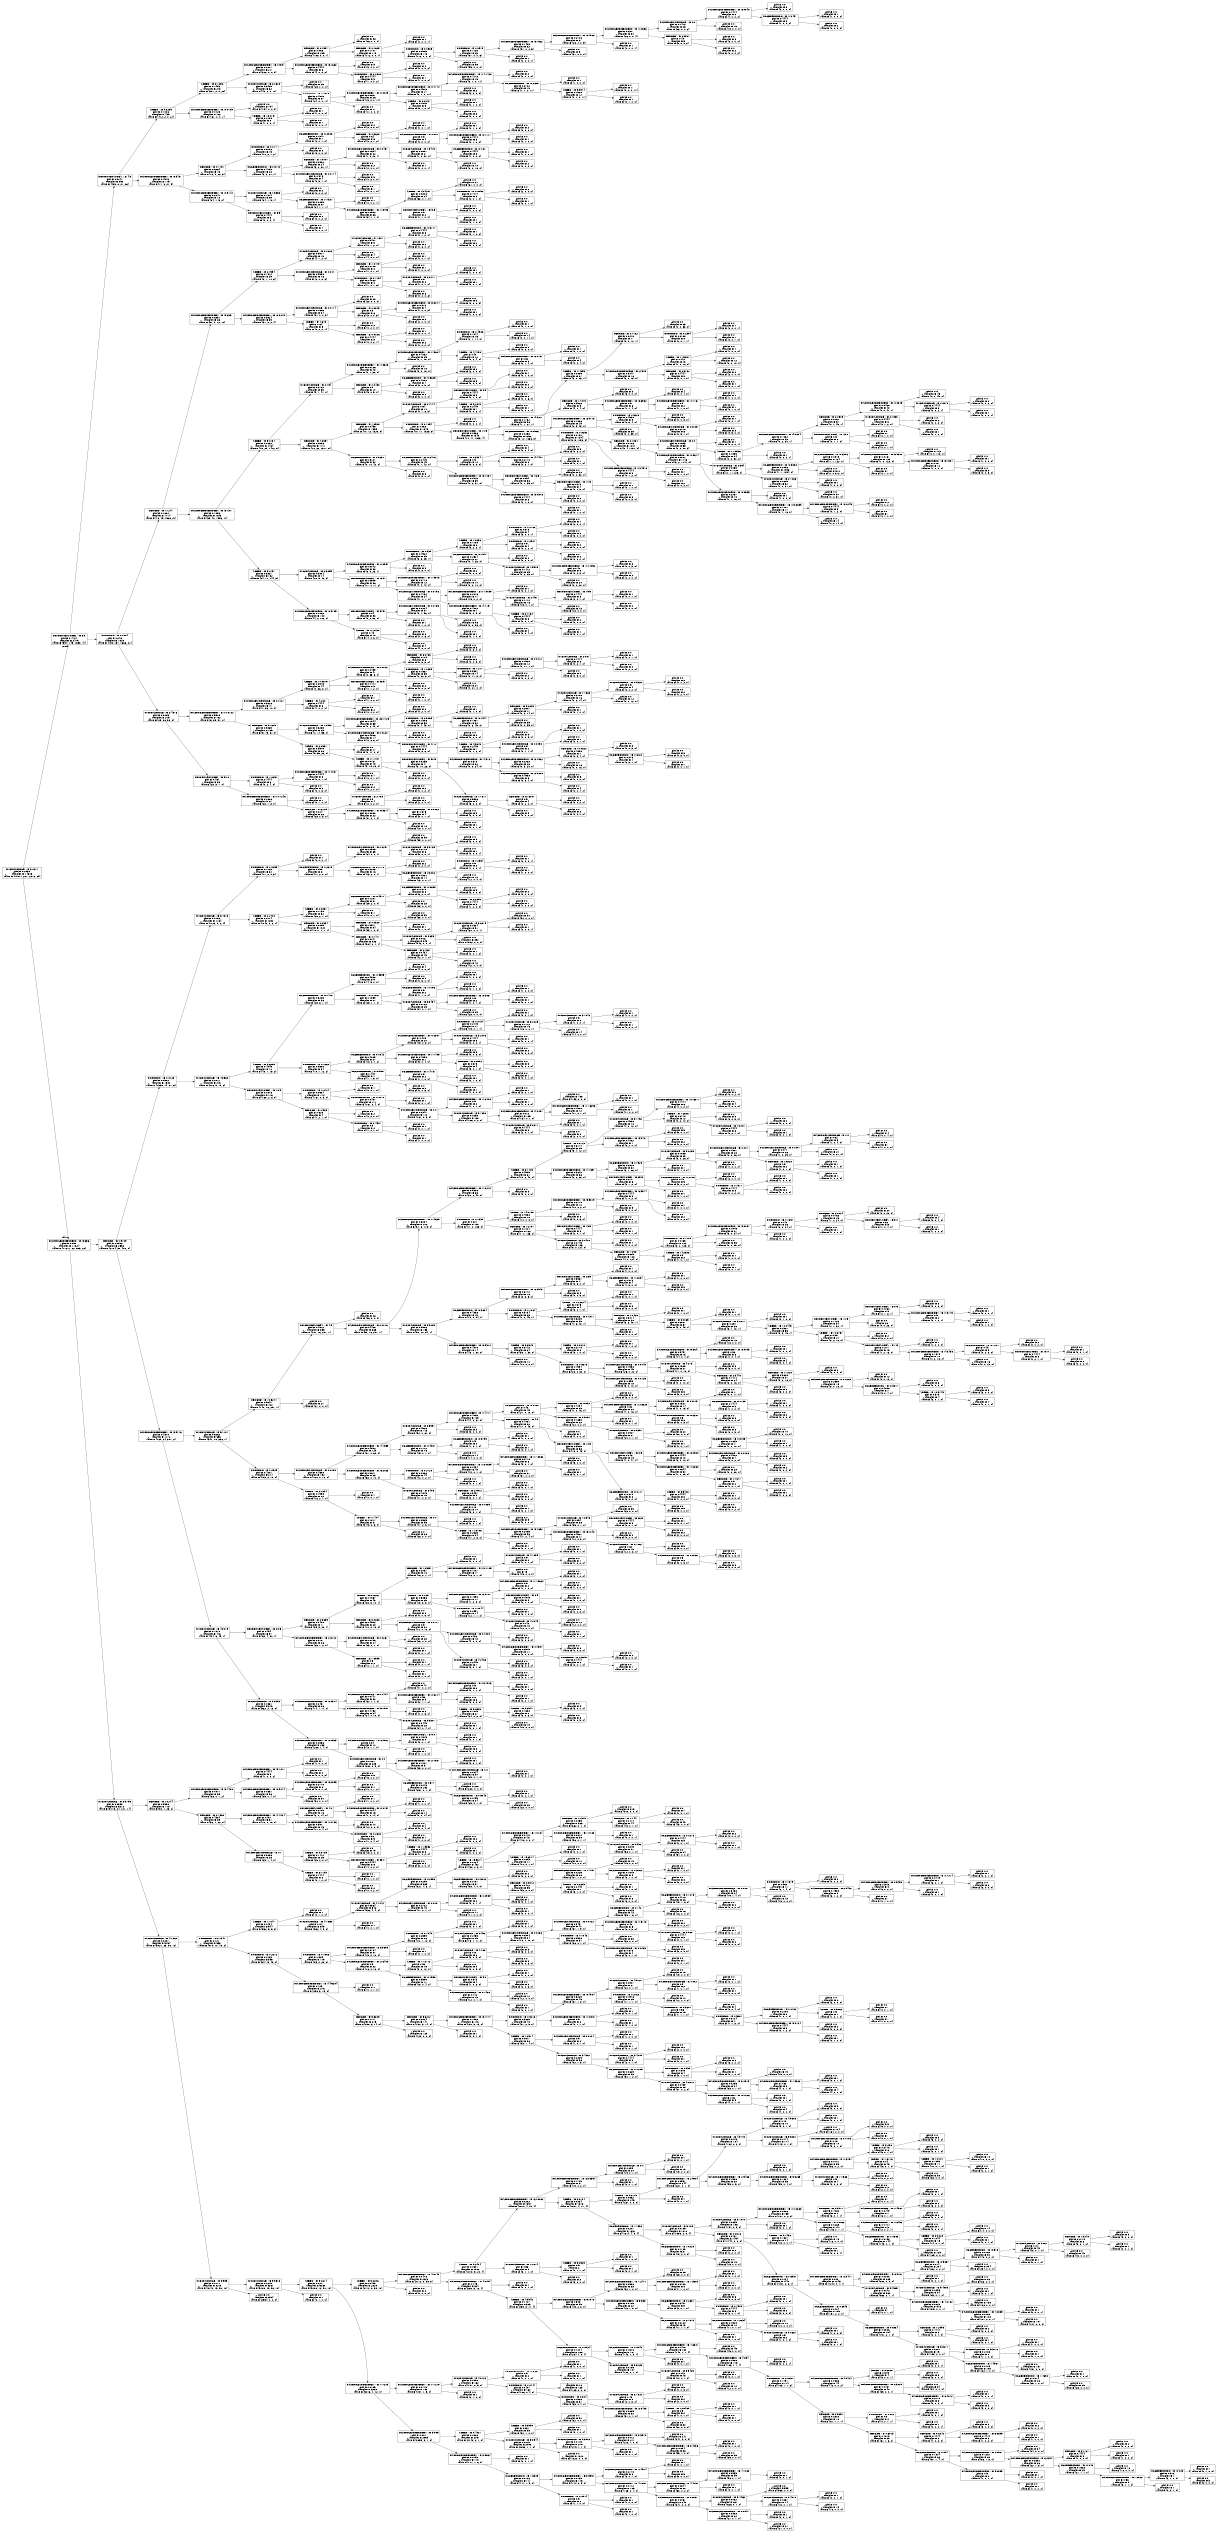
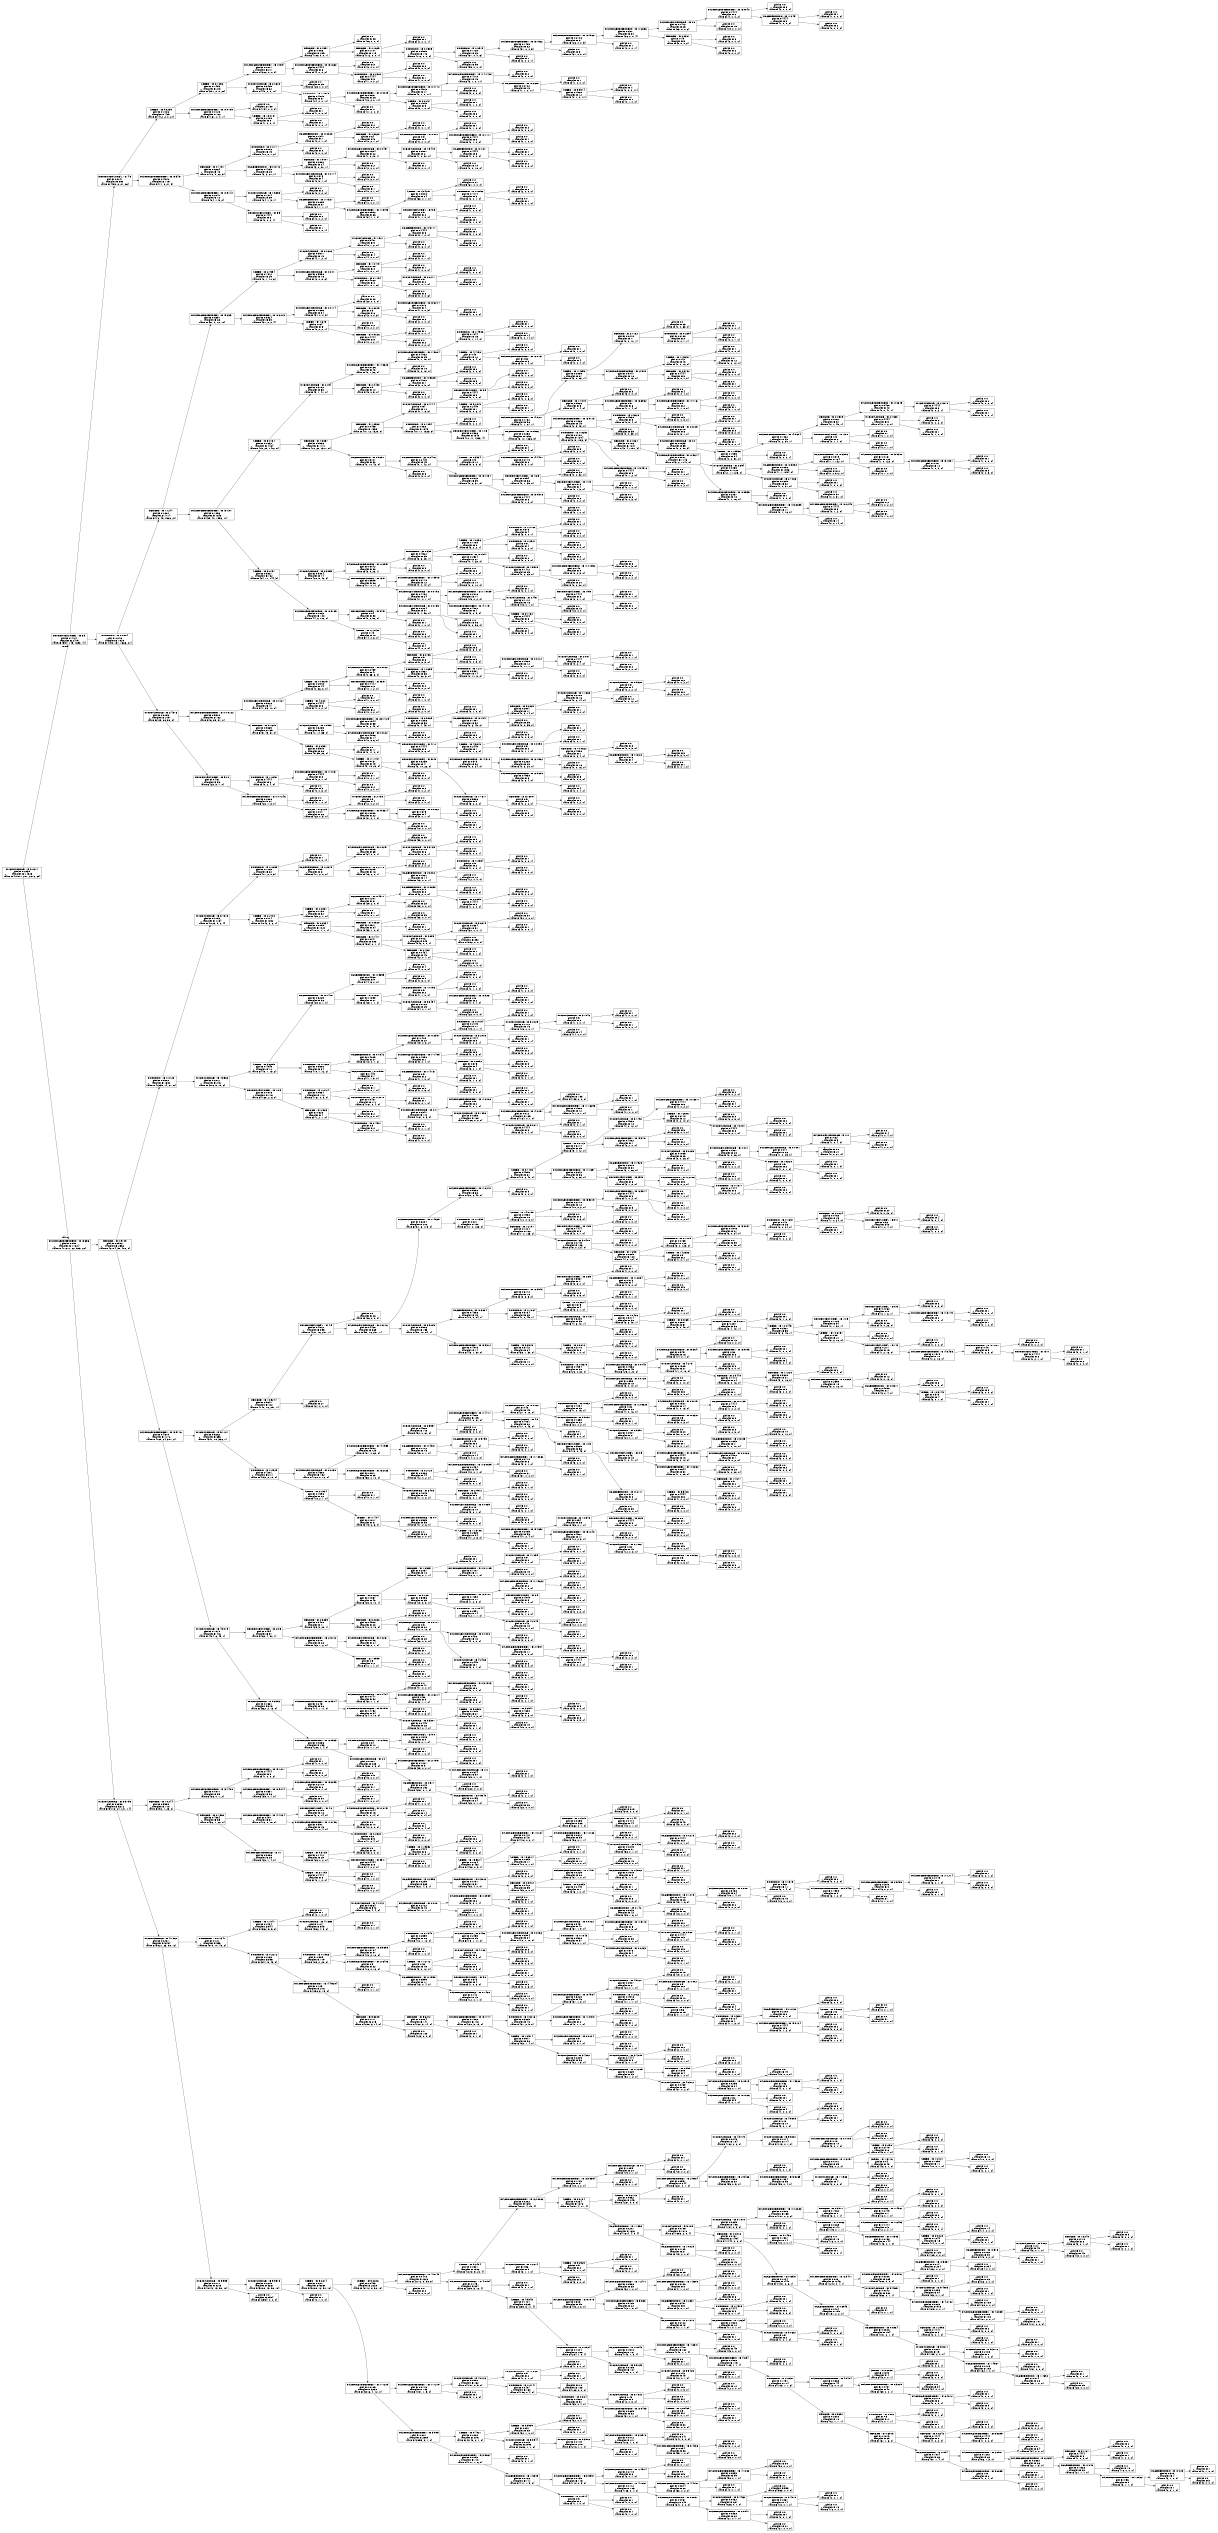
node "gini = 0.0 samples = 154 value = [154, 0, 0, 0]": label "gini = 0.0 samples = 154 value = [154, 0, 0, 0]" -> "gini = 0.0 samples = 158 value = [154, 0, 0, 0]"
node "gini = 0.0 samples = 28 value = [28, 0, 0, 0]": label "gini = 0.0 samples = 28 value = [28, 0, 0, 0]" -> "value = 0.0 samples = 28 value = [28, 0, 0, 0]"
node "gini = 0.0 samples = 3 value = [0, 0, 0, 3]": removed
node "gini = 0.0 samples = 45 value = [0, 0, 45, 0]": removed
node "gini = 0.0 samples = 113 value = [0, 0, 113, 0]": removed
node "LENGTH <= 6.2736 samples = 0.5 samples = 6 value = [0, 3, 3, 0]": label "LENGTH <= 6.2736 samples = 0.5 samples = 6 value = [0, 3, 3, 0]" -> "LENGTH <= 6.2736 gini = 0.5 samples = 6 value = [0, 3, 3, 0]"
node "gini = 0.0 samples = 21 value = [0, 21, 0, 0]": removed
node "gini = 0.0 samples = 21 value = [0, 0, 21, 0]": label "gini = 0.0 samples = 21 value = [0, 0, 21, 0]" -> "samples = 0.0 samples = 21 value = [0, 0, 21, 0]"
node "gini = 0.0 value = 26 value = [0, 0, 26, 0]": label "gini = 0.0 value = 26 value = [0, 0, 26, 0]" -> "gini = 0.0 samples = 26 value = [0, 0, 26, 0]"
node "gini = 0.0 samples = 13 value = [0, 0, 13, 0]": removed
node "gini = 0.0 gini = 15 value = [15, 0, 0, 0]": label "gini = 0.0 gini = 15 value = [15, 0, 0, 0]" -> "gini = 0.0 samples = 15 value = [15, 0, 0, 0]"
node "gini = 0.0 samples = 164 value = [164, 0, 0, 0]": removed
node "gini = 0.0 samples = 38 value = [38, 0, 0, 0]": removed
node "SPEED <= 9.2529 gini = 0.5 value = 2 value = [0, 1, 1, 0]": label "SPEED <= 9.2529 gini = 0.5 value = 2 value = [0, 1, 1, 0]" -> "SPEED <= 9.2529 gini = 0.5 samples = 2 value = [0, 1, 1, 0]"
node "gini = 0.0 samples = 1820 value = [1820, 0, 0, 0]": removed
node "gini = 0.0 samples = 58 value = [58, 0, 0, 0]": added
